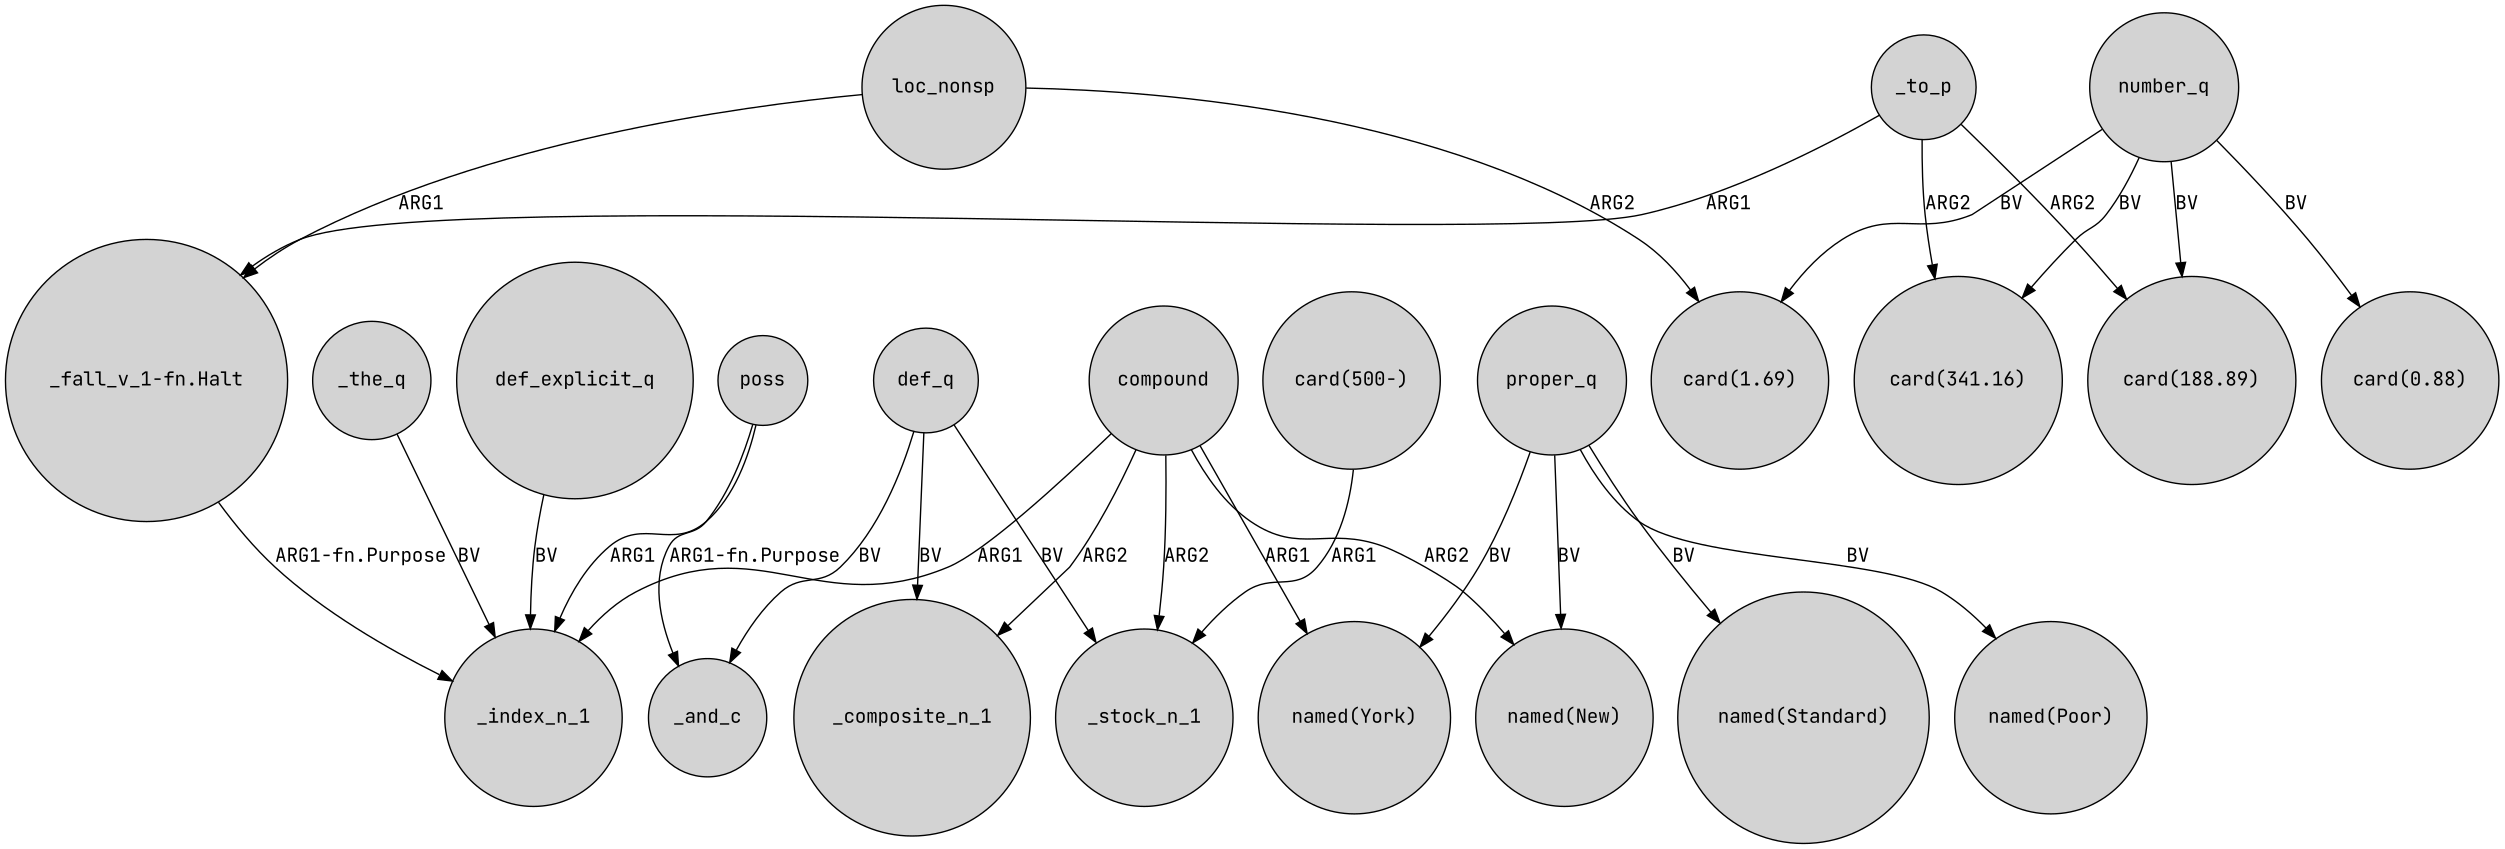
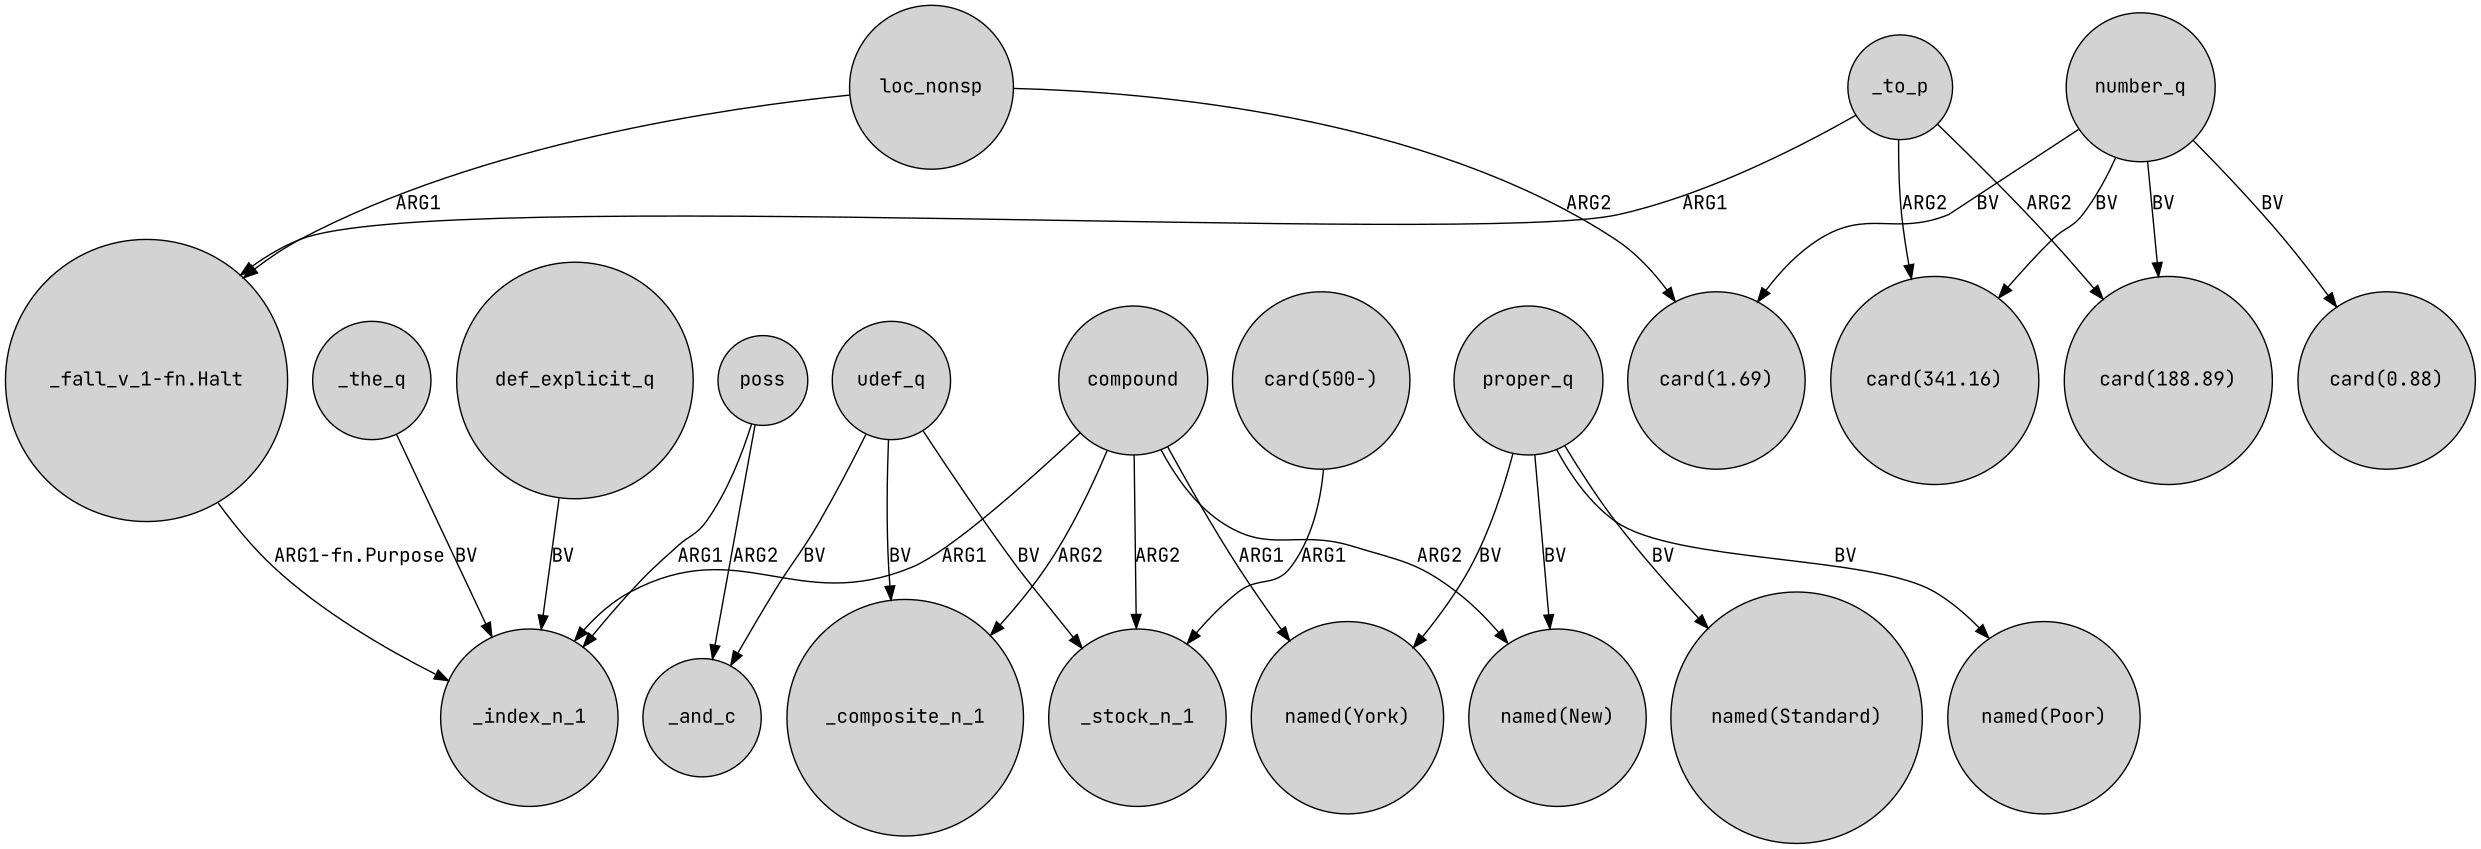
node "def_q": label "def_q" -> "udef_q"
edge "poss" -> "_and_c": label "ARG1-fn.Purpose" -> "ARG2"
